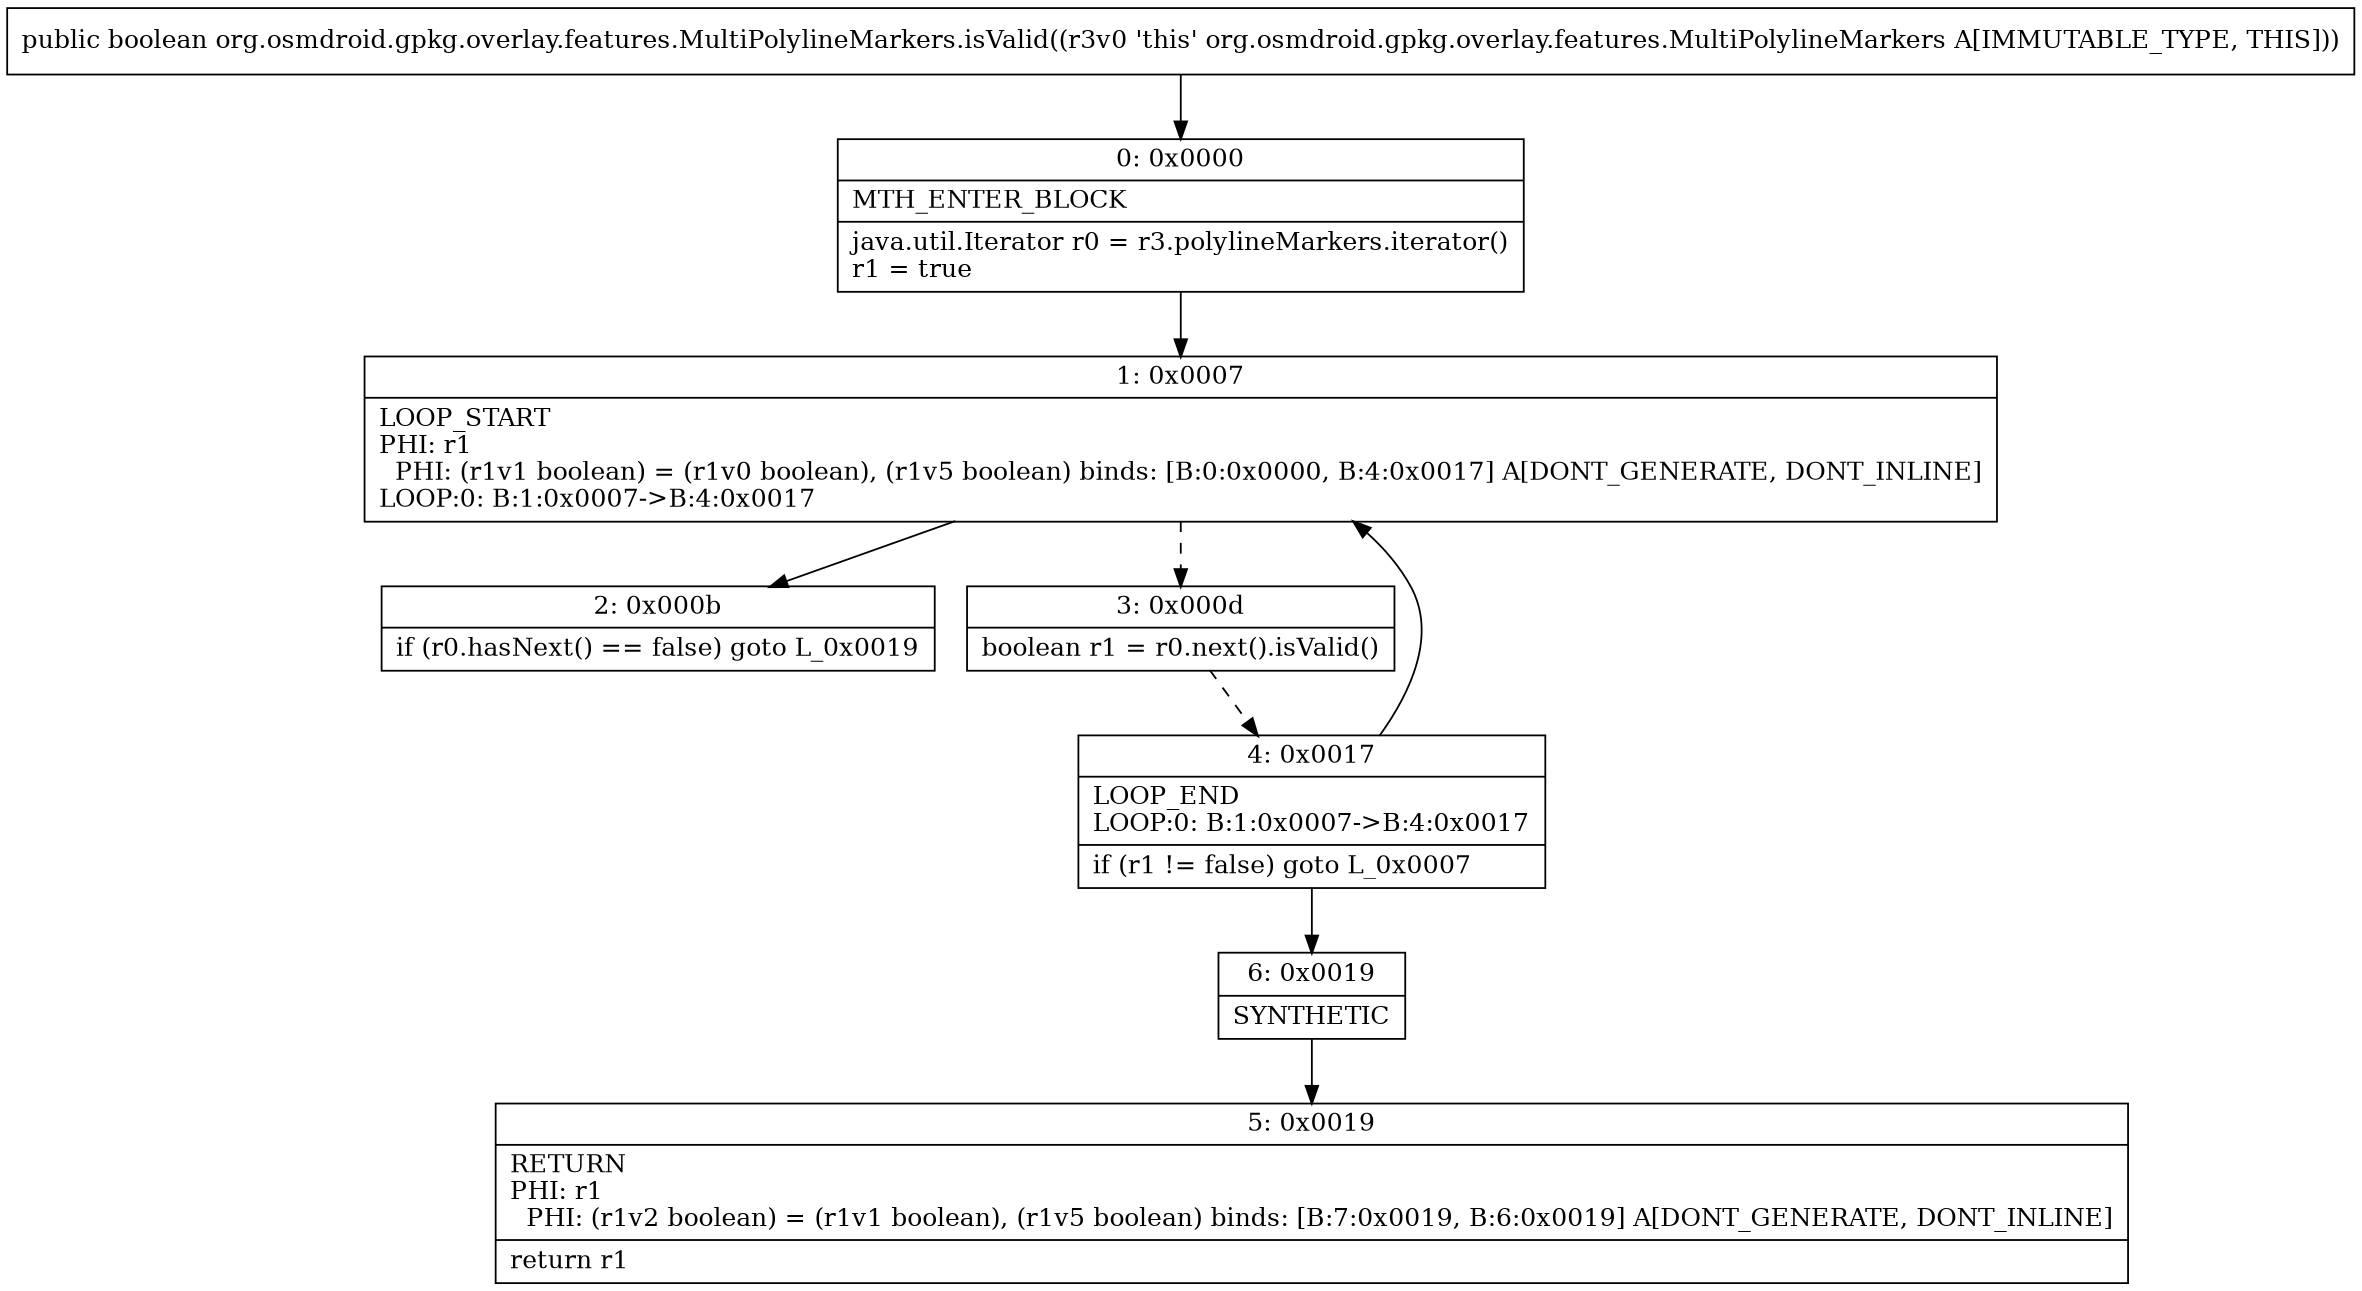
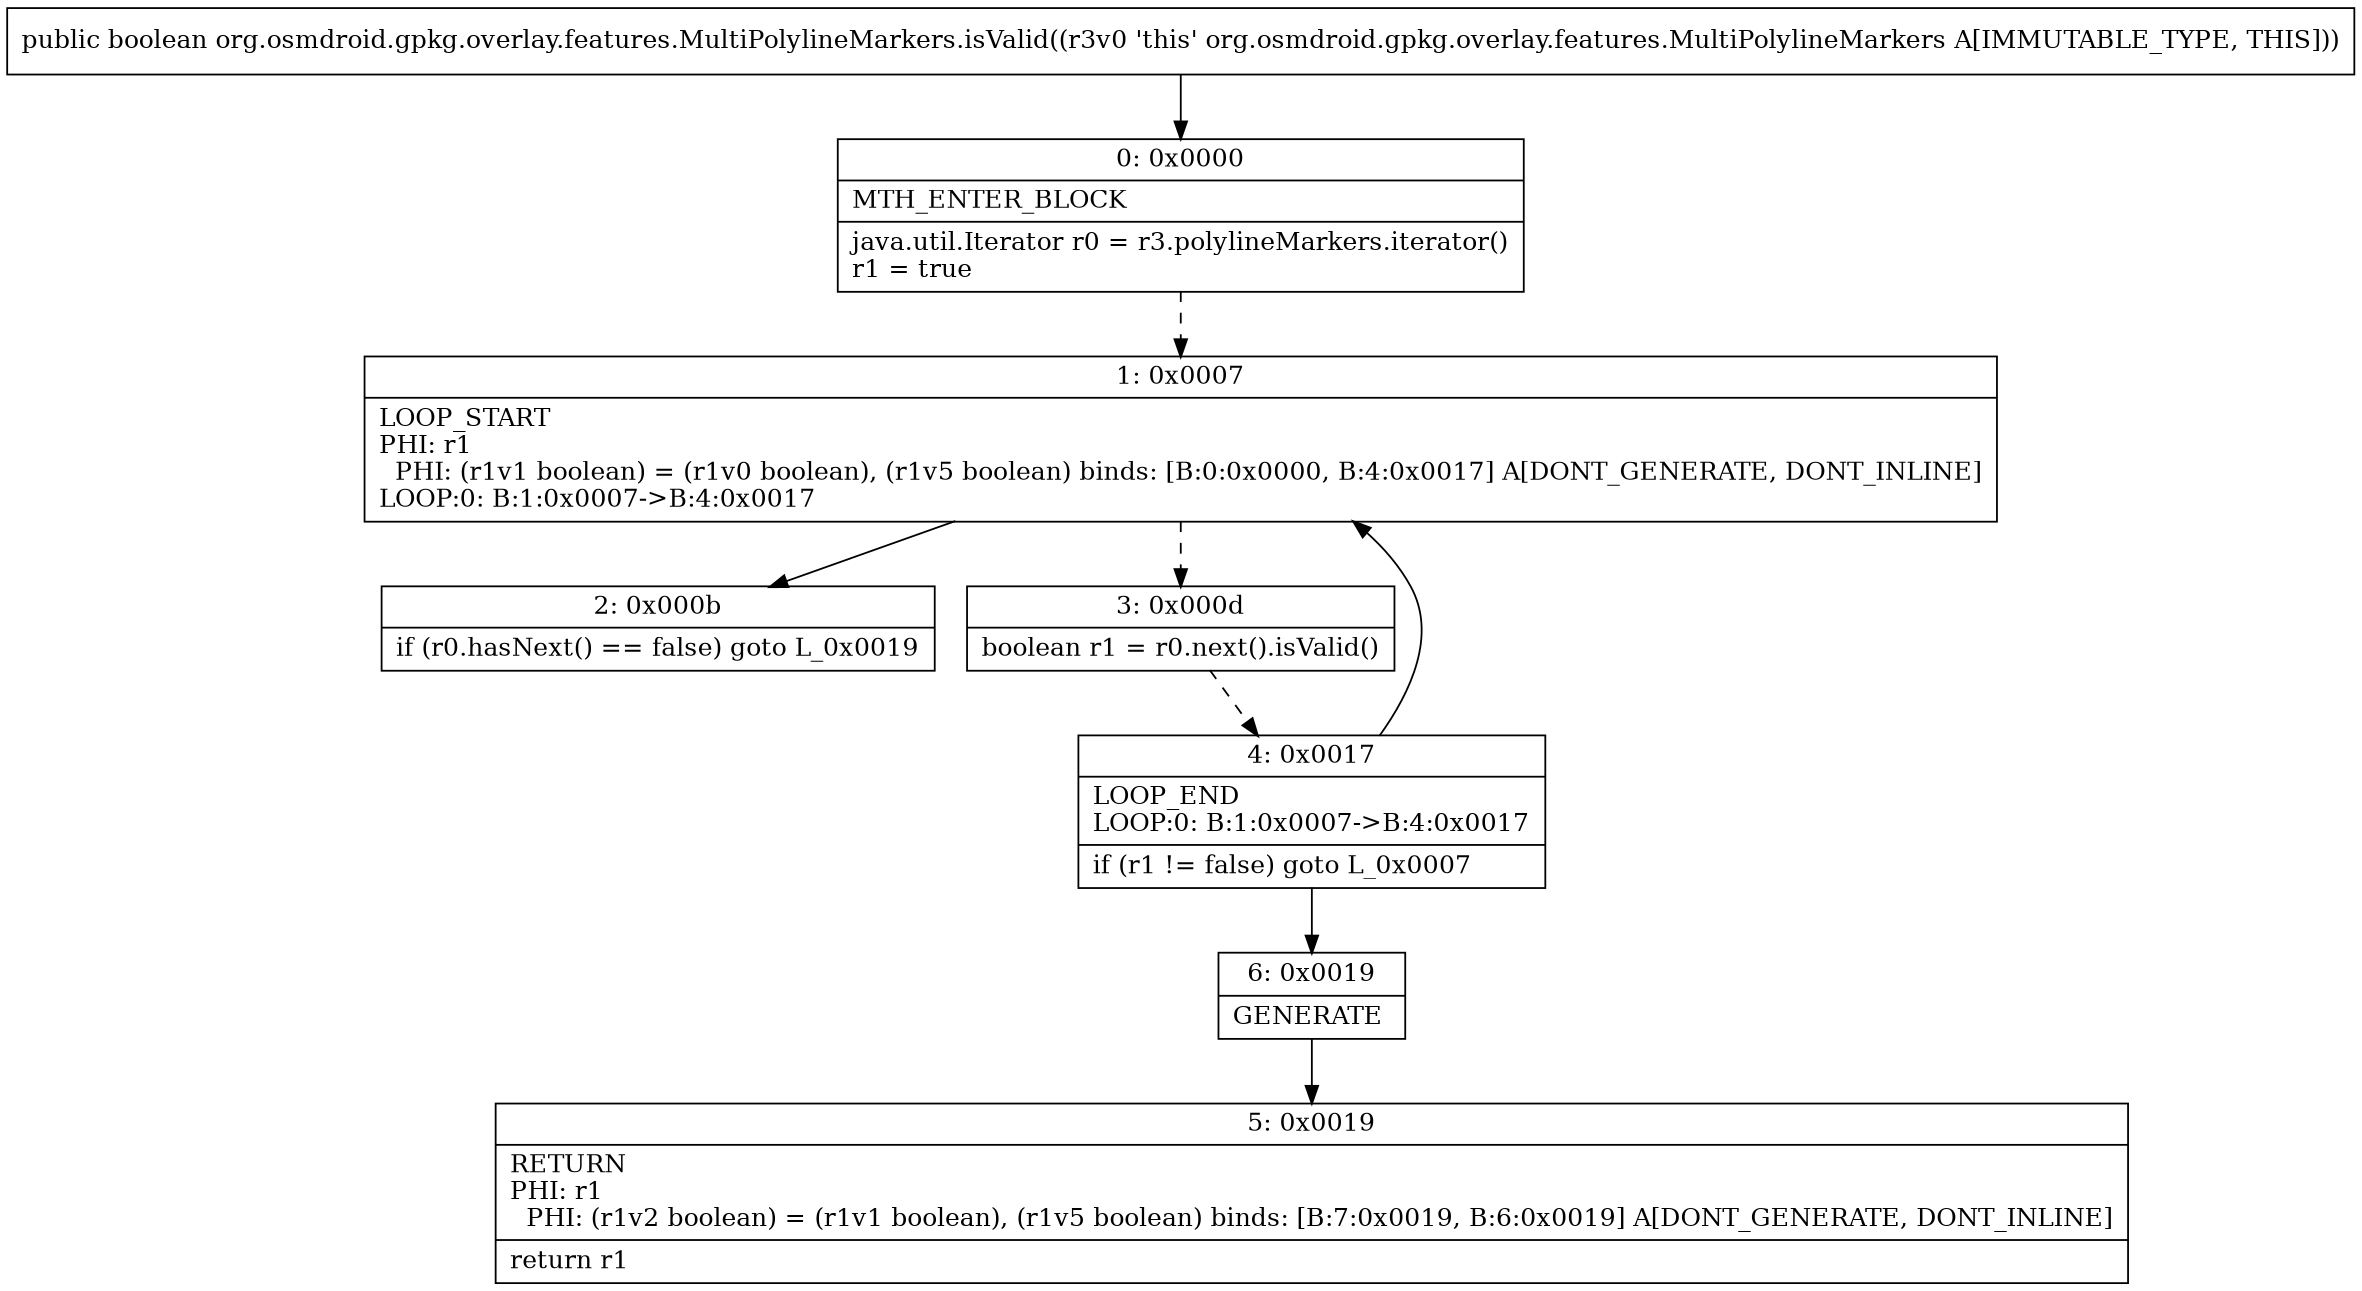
edge "0: 0x0000" -> "1: 0x0007": style solid -> dashed
node "6: 0x0019": text "SYNTHETIC" -> "GENERATE"
